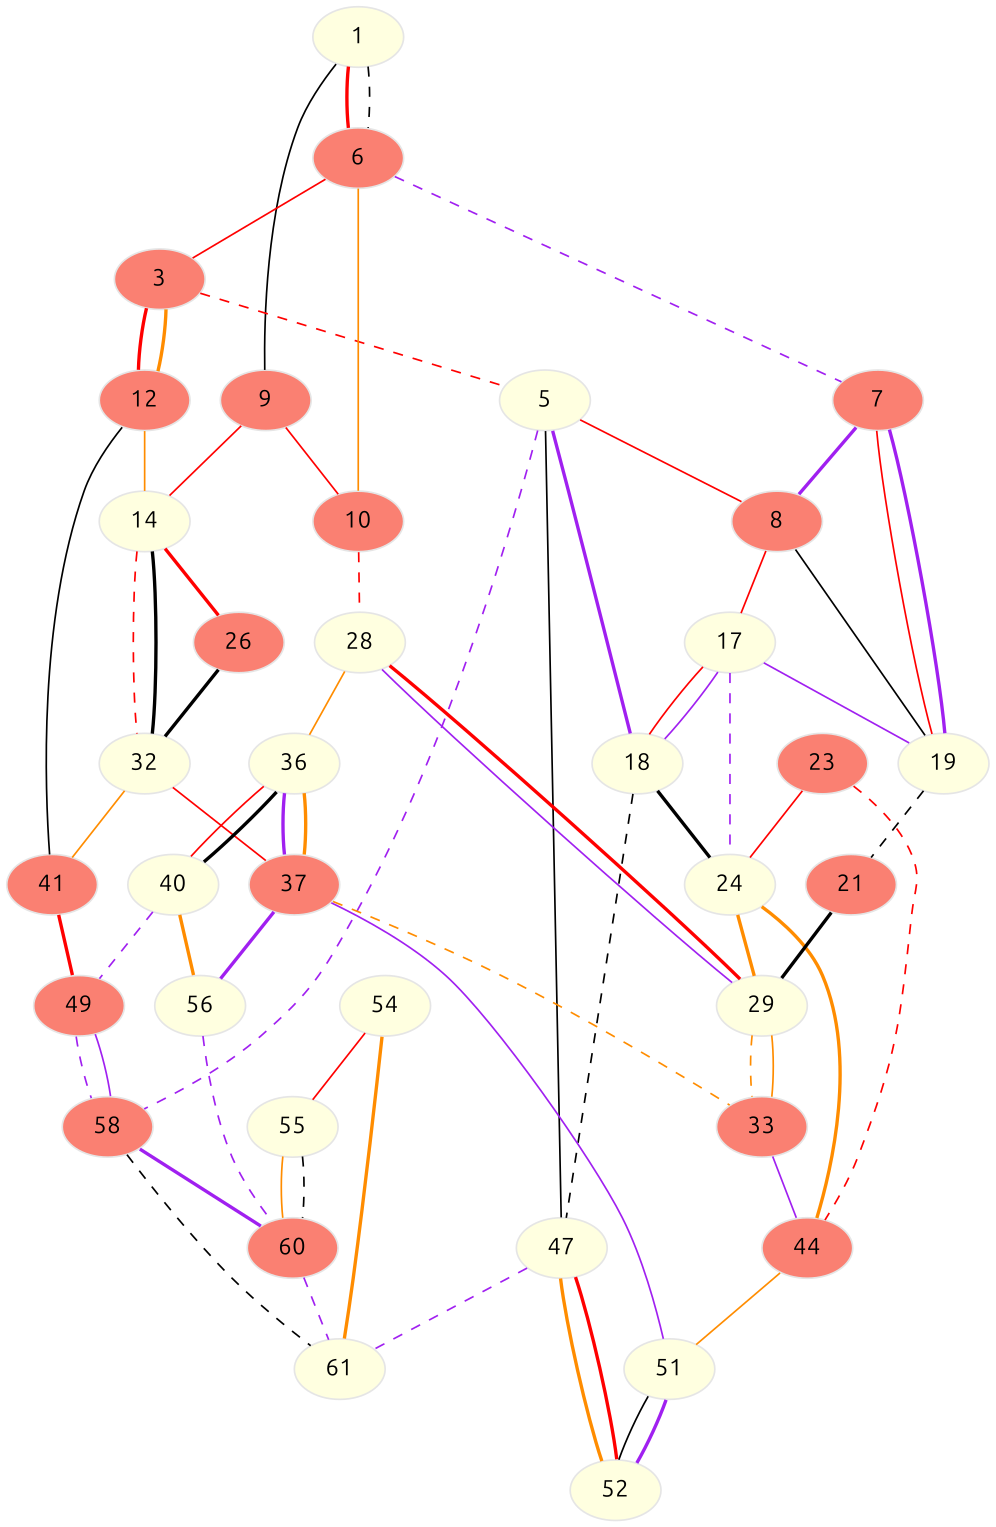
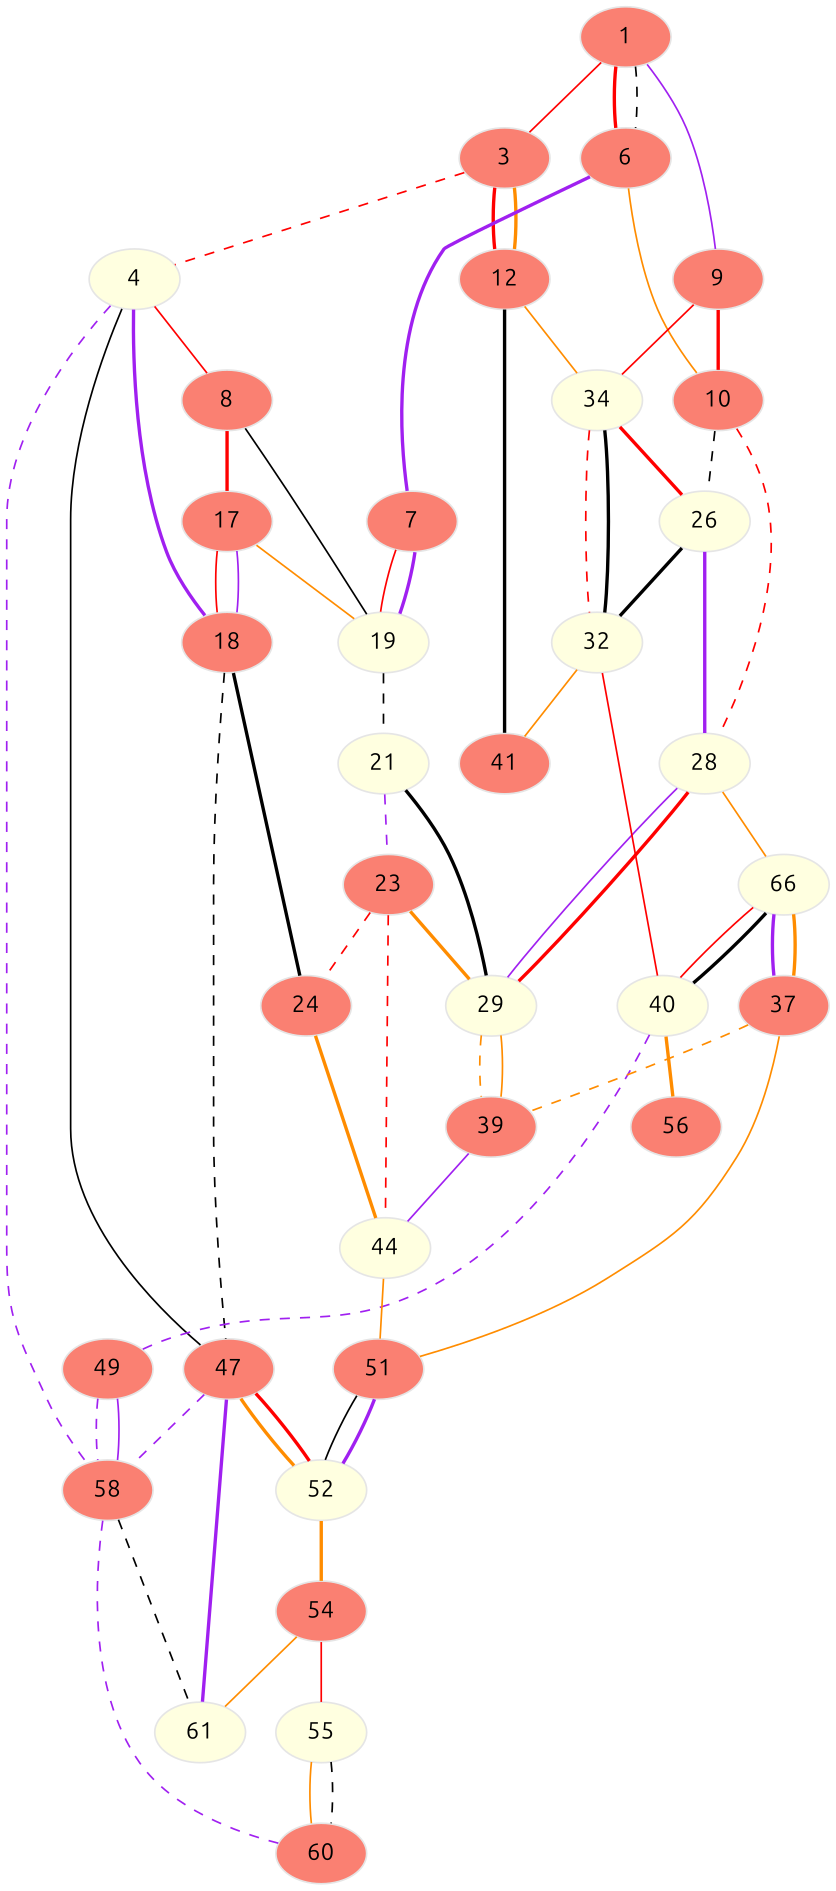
node "1": fillcolor lightyellow -> salmon
edge "1" -- "9": color black -> purple
edge "6" -- "3": now "1" -- "3"
edge "6" -- "7": style dashed -> bold
node "5": label "5" -> "4"
edge "9" -- "10": style solid -> bold
edge "10" -- "26": added
edge "7" -- "8": removed
node "14": label "14" -> "34"
edge "8" -- "17": style solid -> bold
edge "12" -- "41": style solid -> bold
edge "26" -- "28": added
node "26": fillcolor salmon -> lightyellow
node "17": fillcolor lightyellow -> salmon
edge "17" -- "19": color purple -> darkorange
node "36": label "36" -> "66"
node "18": fillcolor lightyellow -> salmon
edge "17" -- "24": removed
edge "32" -- "37": now "32" -- "40"
edge "21" -- "23": added
edge "23" -- "24": style solid -> dashed
node "24": fillcolor lightyellow -> salmon
node "21": fillcolor salmon -> lightyellow
edge "41" -- "49": removed
edge "37" -- "56": removed
edge "24" -- "29": now "23" -- "29"
node "56": fillcolor lightyellow -> salmon
node "54": fillcolor lightyellow -> salmon
edge "37" -- "51": color purple -> darkorange
node "33": label "33" -> "39"
edge "56" -- "60": removed
edge "58" -- "60": style bold -> dashed
edge "54" -- "61": style bold -> solid
node "47": fillcolor lightyellow -> salmon
node "44": fillcolor salmon -> lightyellow
edge "60" -- "61": removed
edge "47" -- "61": style dashed -> bold
node "51": fillcolor lightyellow -> salmon
edge "47" -- "58": added
edge "52" -- "54": added
